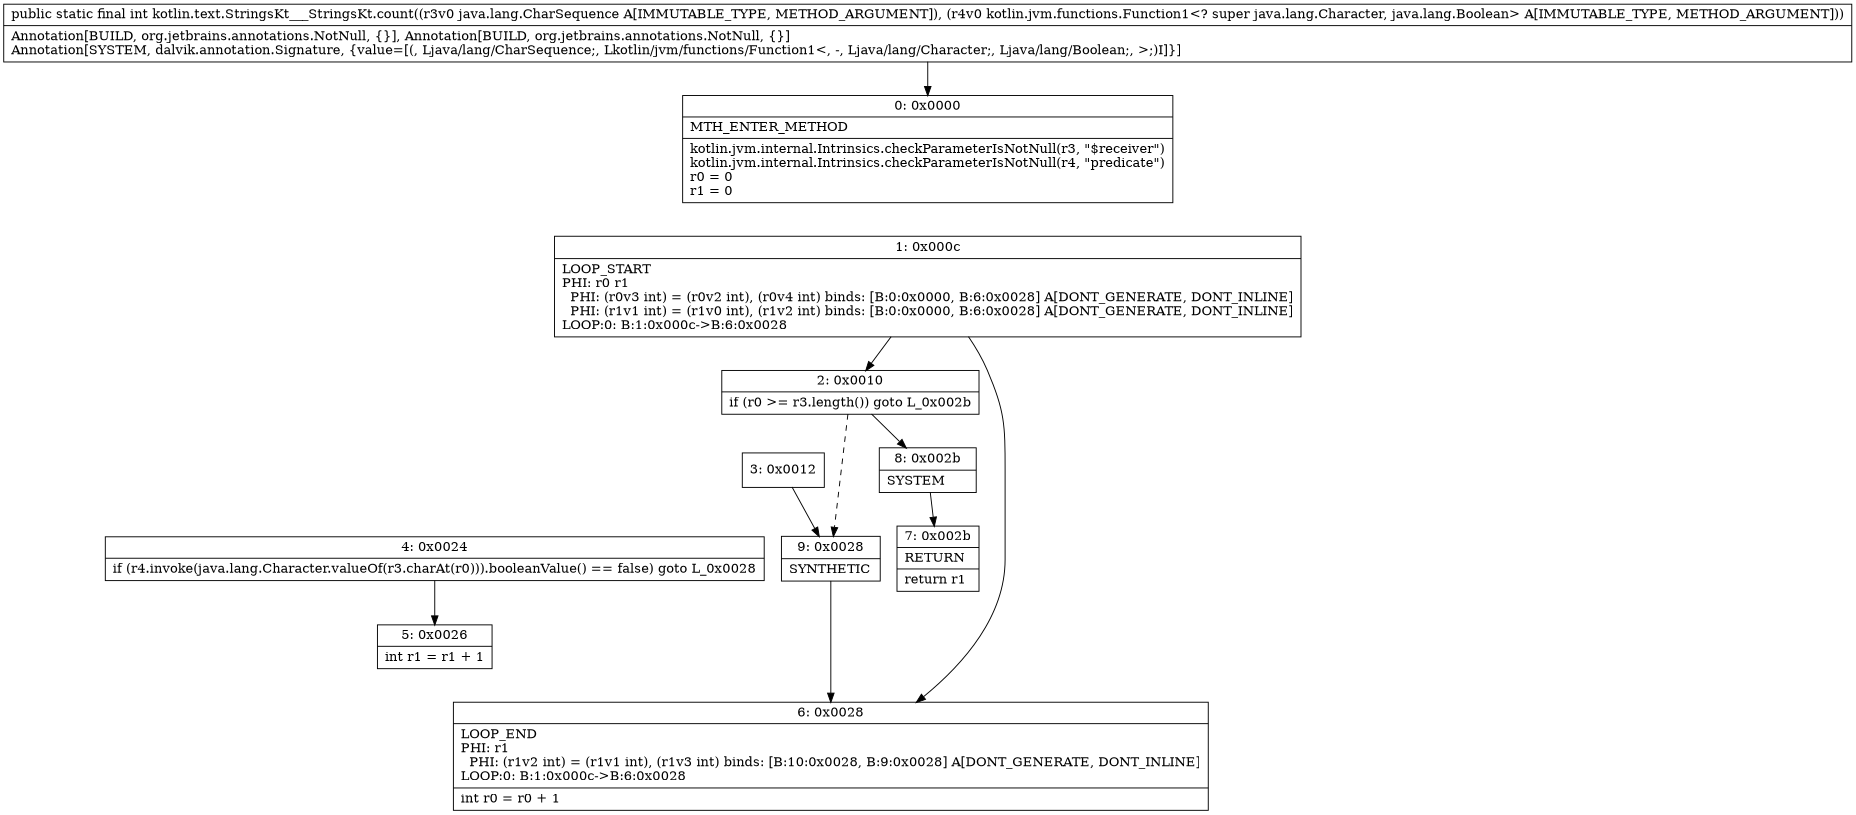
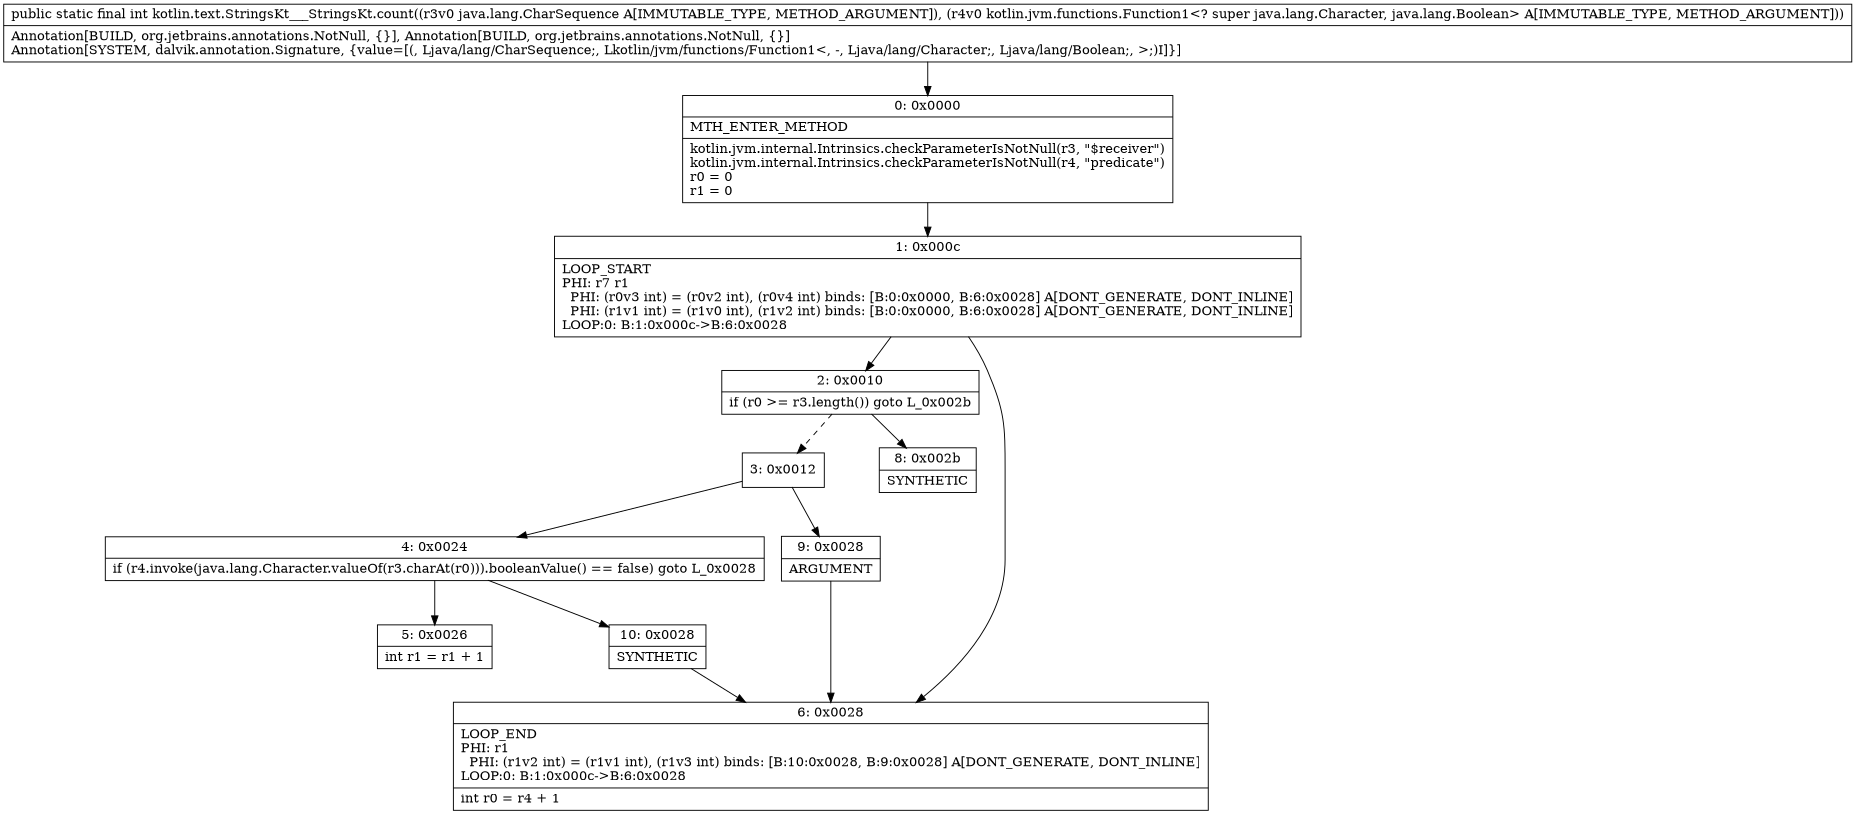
edge "0: 0x0000" -> "1: 0x000c": added
node "1: 0x000c": text "PHI: r0 r1" -> "PHI: r7 r1"
edge "2: 0x0010" -> "9: 0x0028": now "2: 0x0010" -> "3: 0x0012"
node "8: 0x002b": text "SYSTEM" -> "SYNTHETIC"
edge "3: 0x0012" -> "4: 0x0024": added
node "7: 0x002b": removed
node "9: 0x0028": text "SYNTHETIC" -> "ARGUMENT"
node "10: 0x0028": added
node "6: 0x0028": text "int r0 = r0 + 1" -> "int r0 = r4 + 1"
